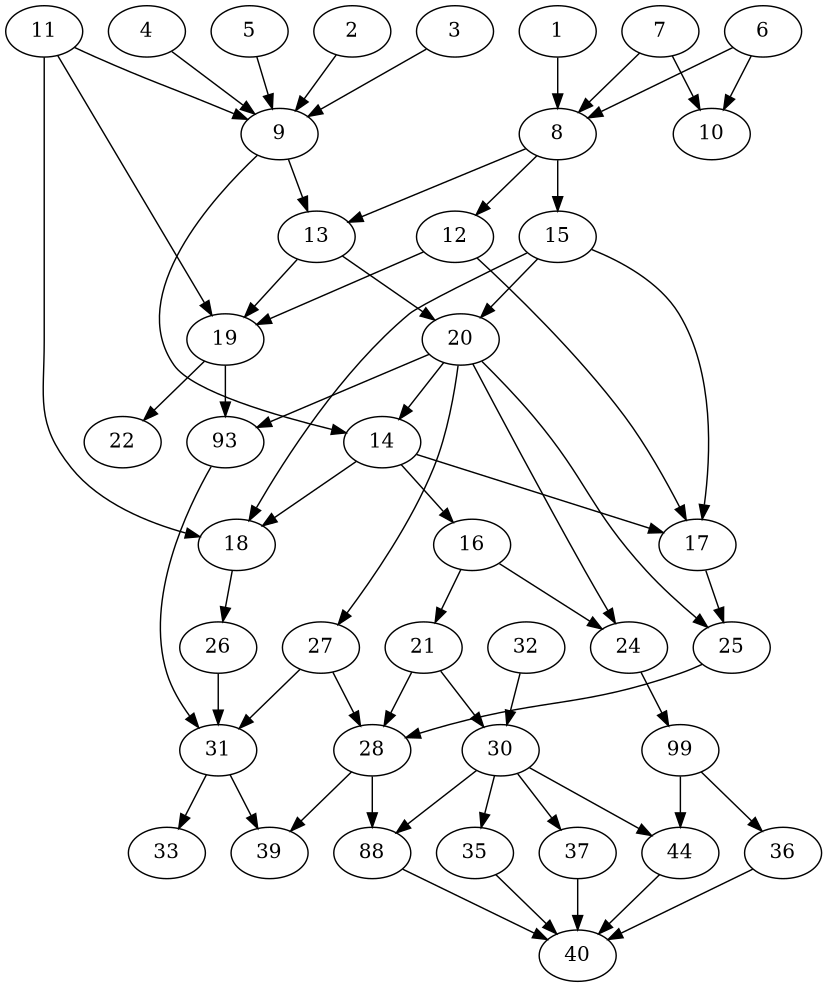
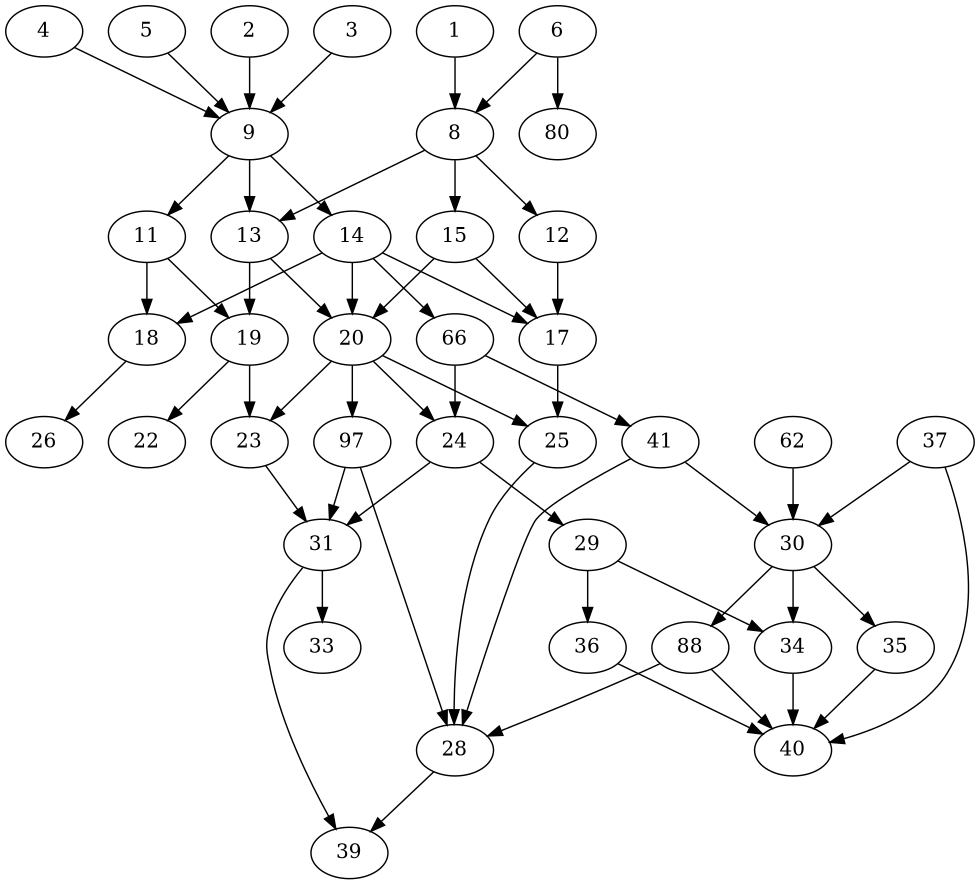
node "7": removed
edge "11" -> "9": reversed
node "10": label "10" -> "80"
edge "12" -> "19": removed
edge "15" -> "18": removed
edge "20" -> "14": reversed
node "93": label "93" -> "23"
node "16": label "16" -> "66"
node "27": label "27" -> "97"
node "21": label "21" -> "41"
node "32": label "32" -> "62"
edge "26" -> "31": now "24" -> "31"
node "99": label "99" -> "29"
edge "28" -> "88": reversed
edge "30" -> "37": reversed
node "44": label "44" -> "34"
